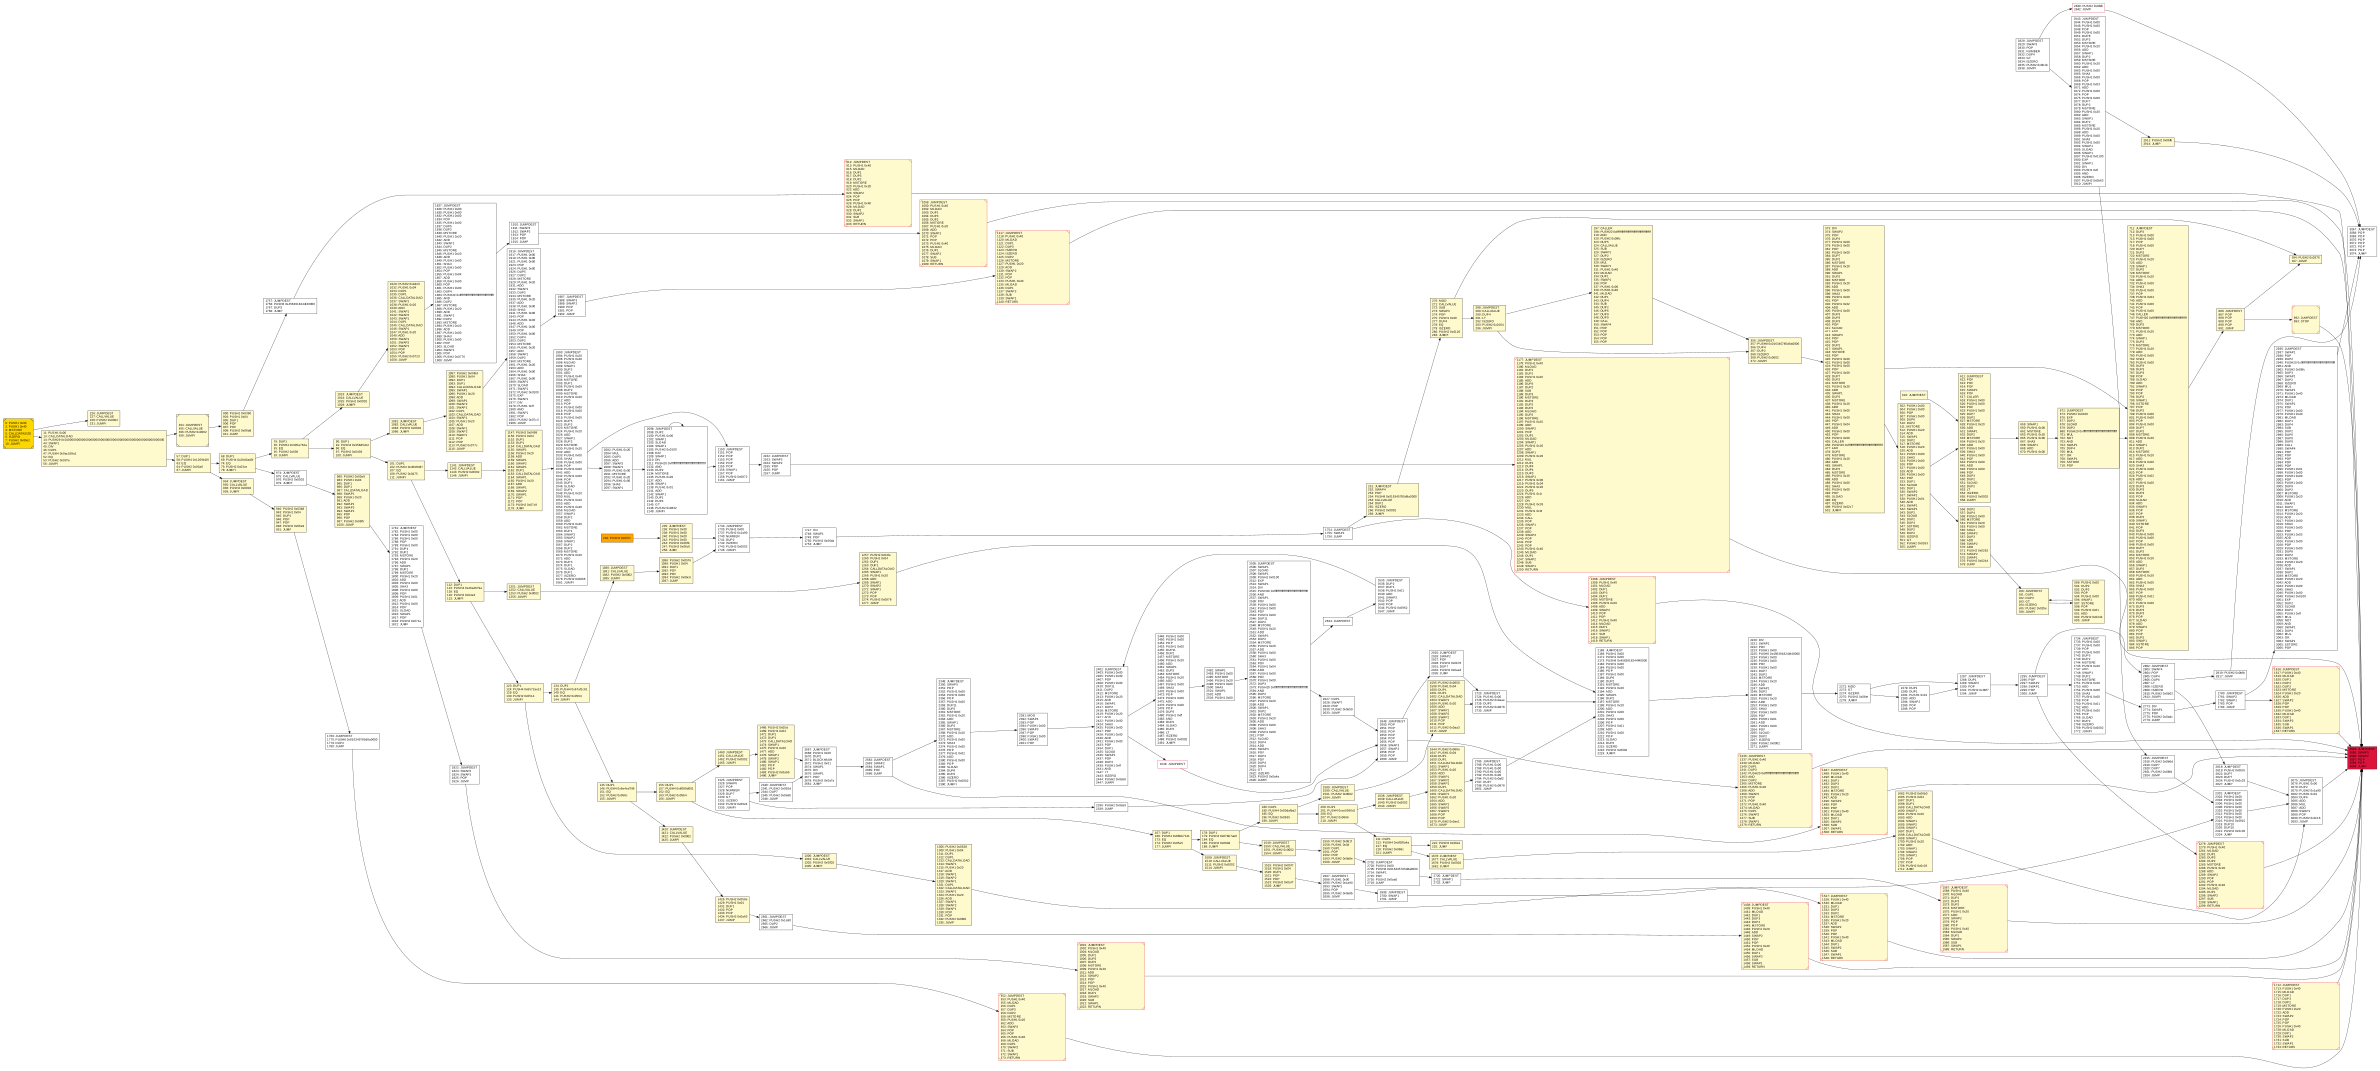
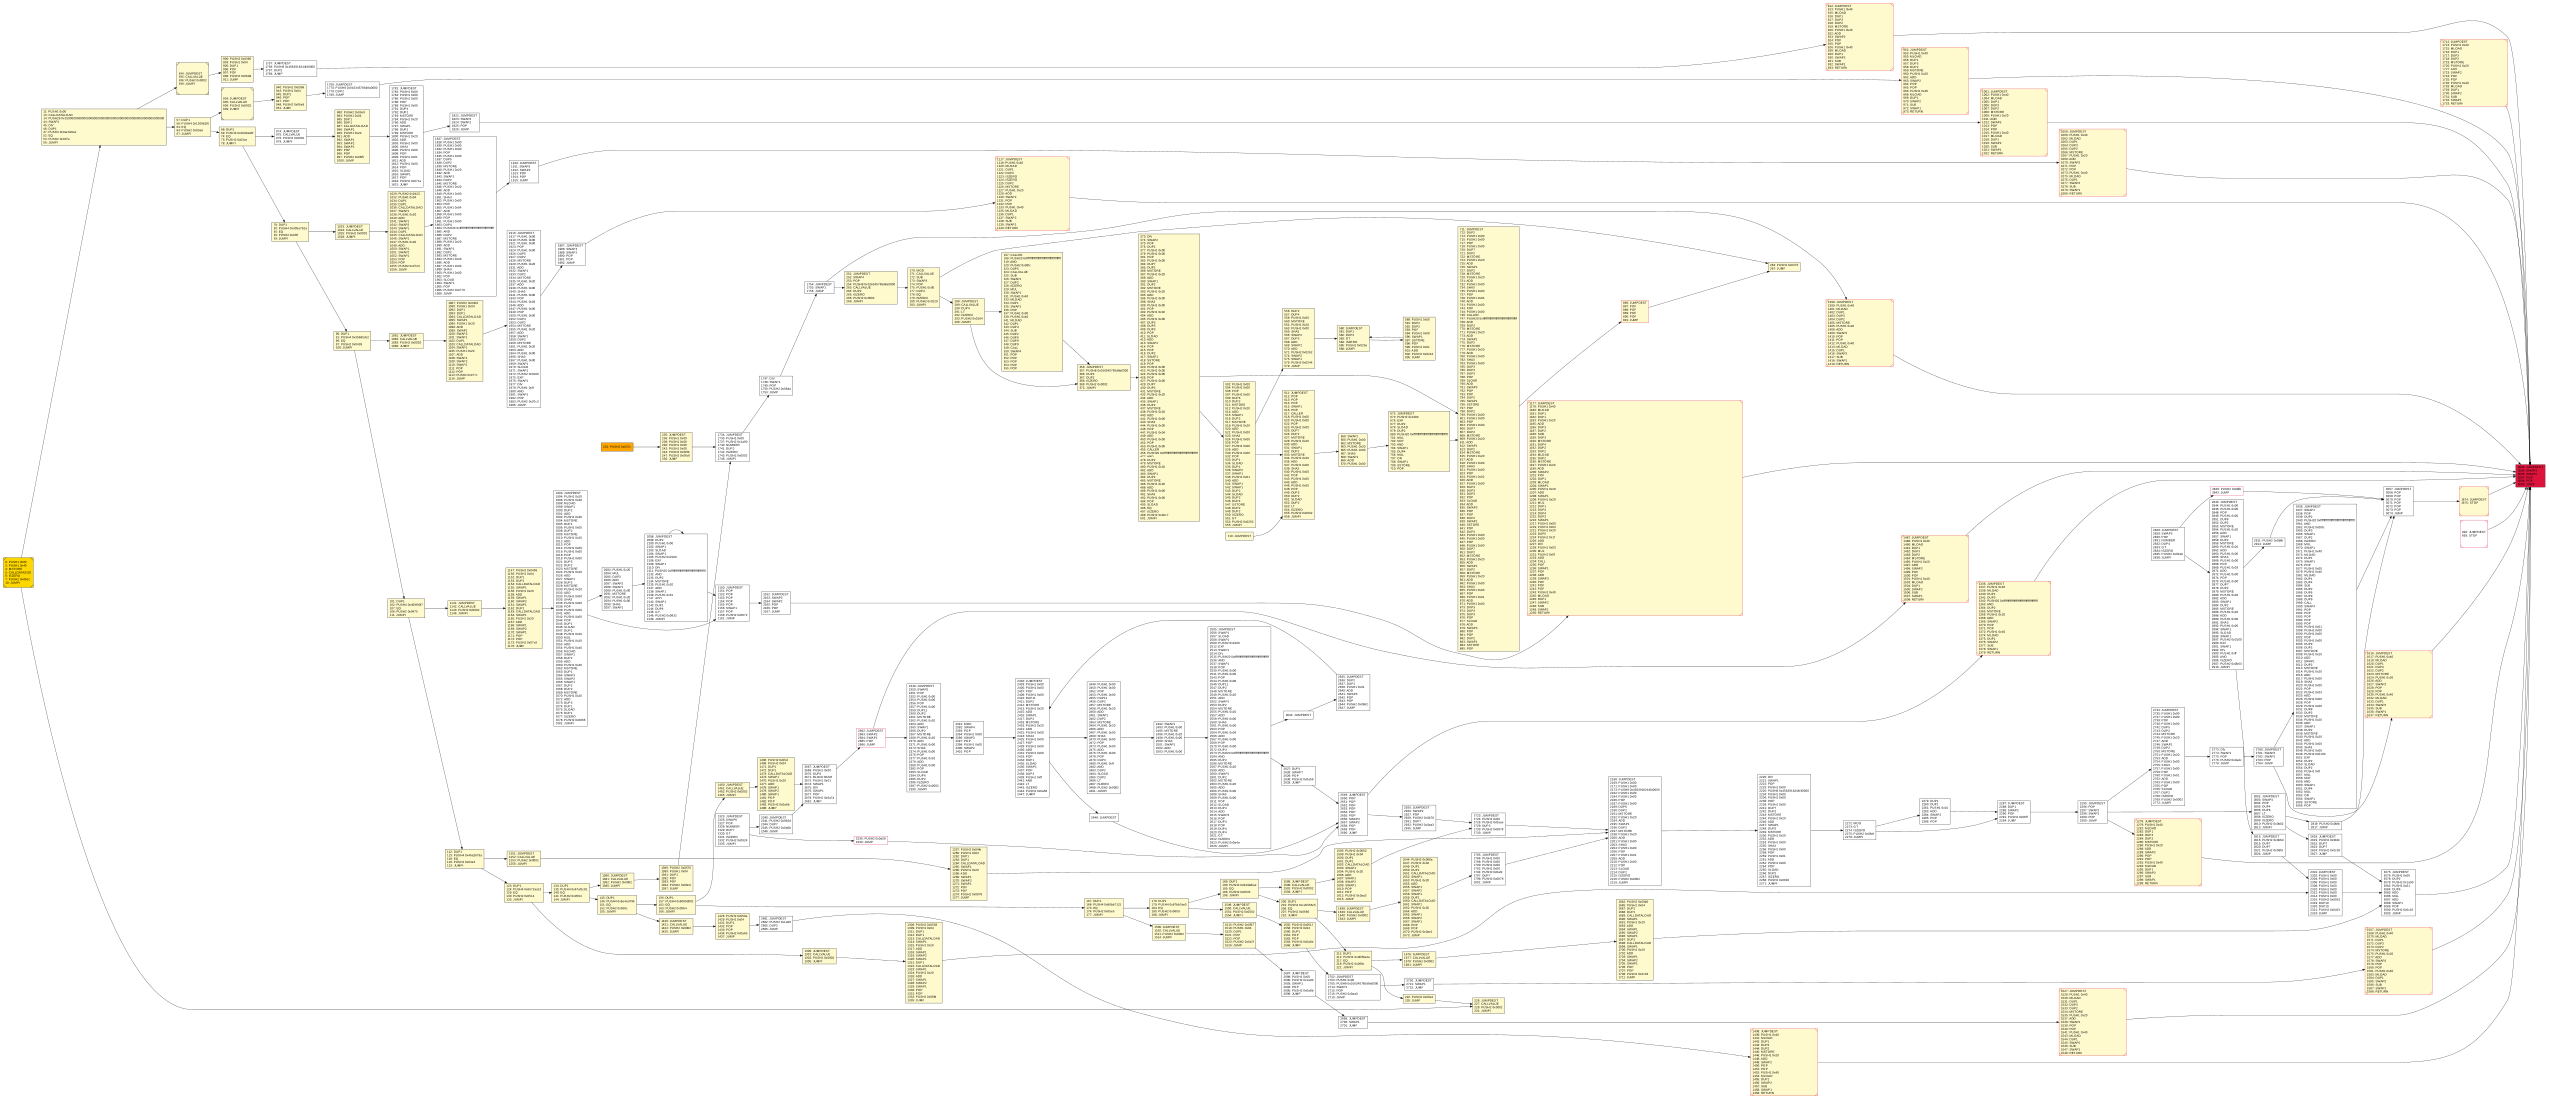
node "2911: PUSH2 0x0bfb 2914: JUMP": fillcolor lemonchiffon -> white
node "886: JUMPDEST 887: POP 888: POP 889: POP 890: POP 891: JUMP": color black -> crimson
edge "886: JUMPDEST 887: POP 888: POP 889: POP 890: POP 891: JUMP" -> "892: JUMPDEST 893: STOP": removed
node "892: JUMPDEST 893: STOP": fillcolor lemonchiffon -> white
node "934: JUMPDEST 935: CALLVALUE 936: PUSH2 0x0002 939: JUMPI": shape box -> Msquare
node "1674: JUMPDEST 1675: STOP": added
node "2648: JUMPDEST": color crimson -> black
node "2682: JUMPDEST 2683: SWAP2 2684: SWAP1 2685: POP 2686: JUMP": color black -> crimson
node "2336: PUSH2 0x0a59 2339: JUMP": color black -> crimson
edge "222: PUSH2 0x00e2 225: JUMP" -> "226: JUMPDEST 227: CALLVALUE 228: PUSH2 0x0002 231: JUMPI": added
